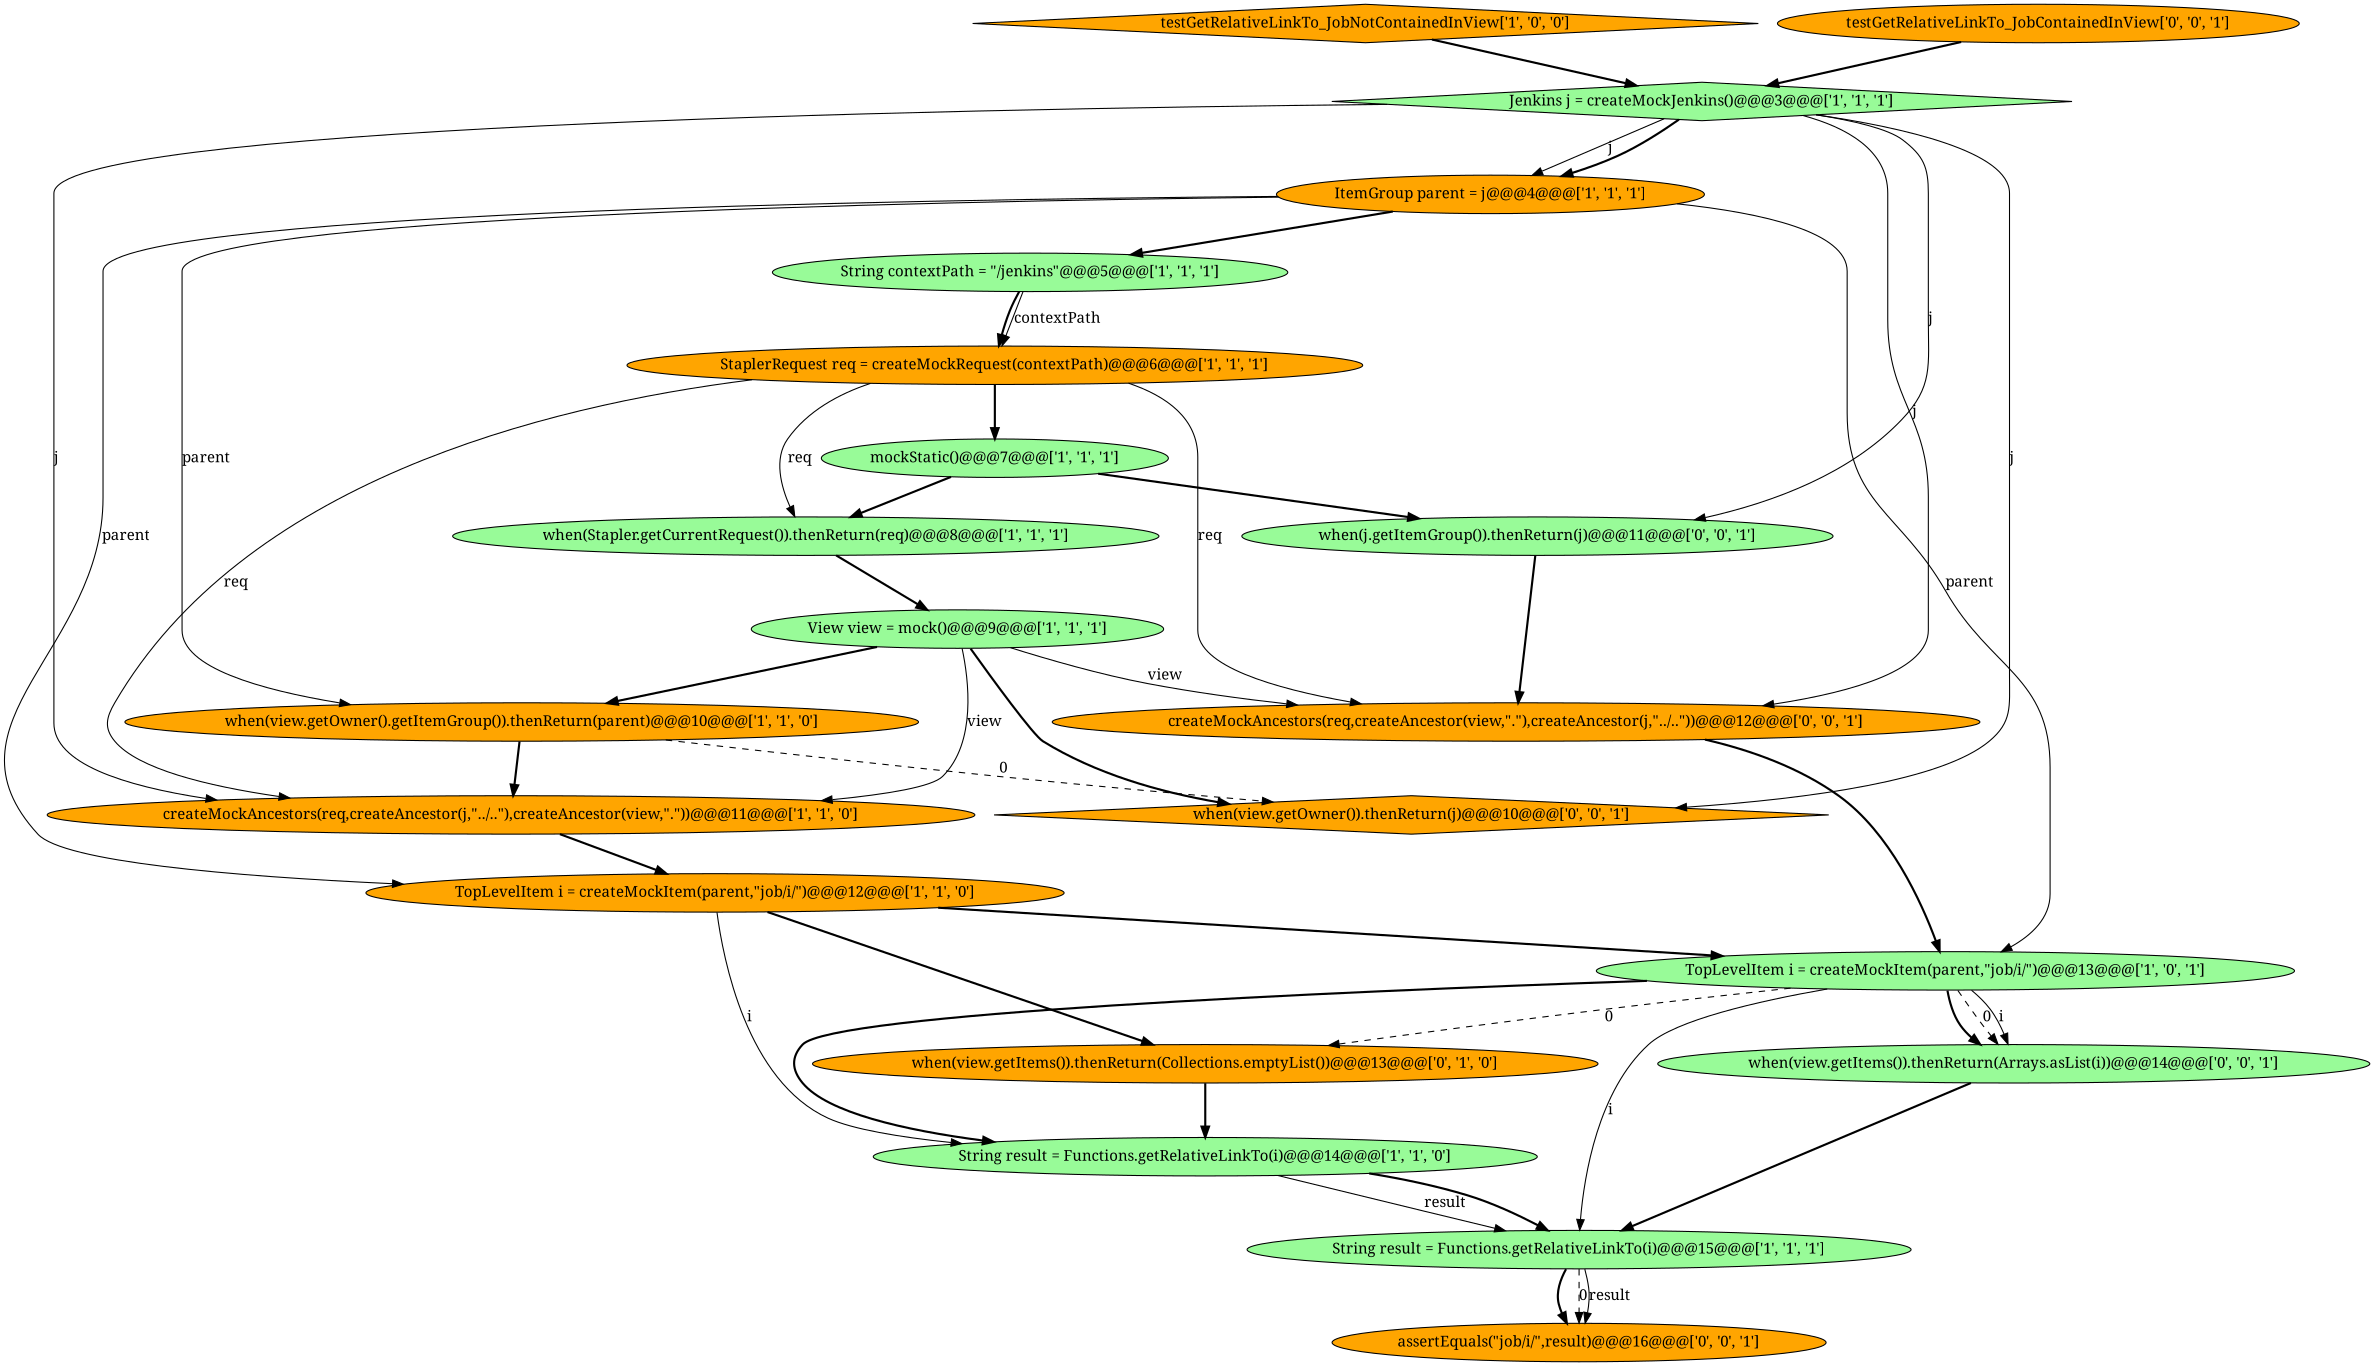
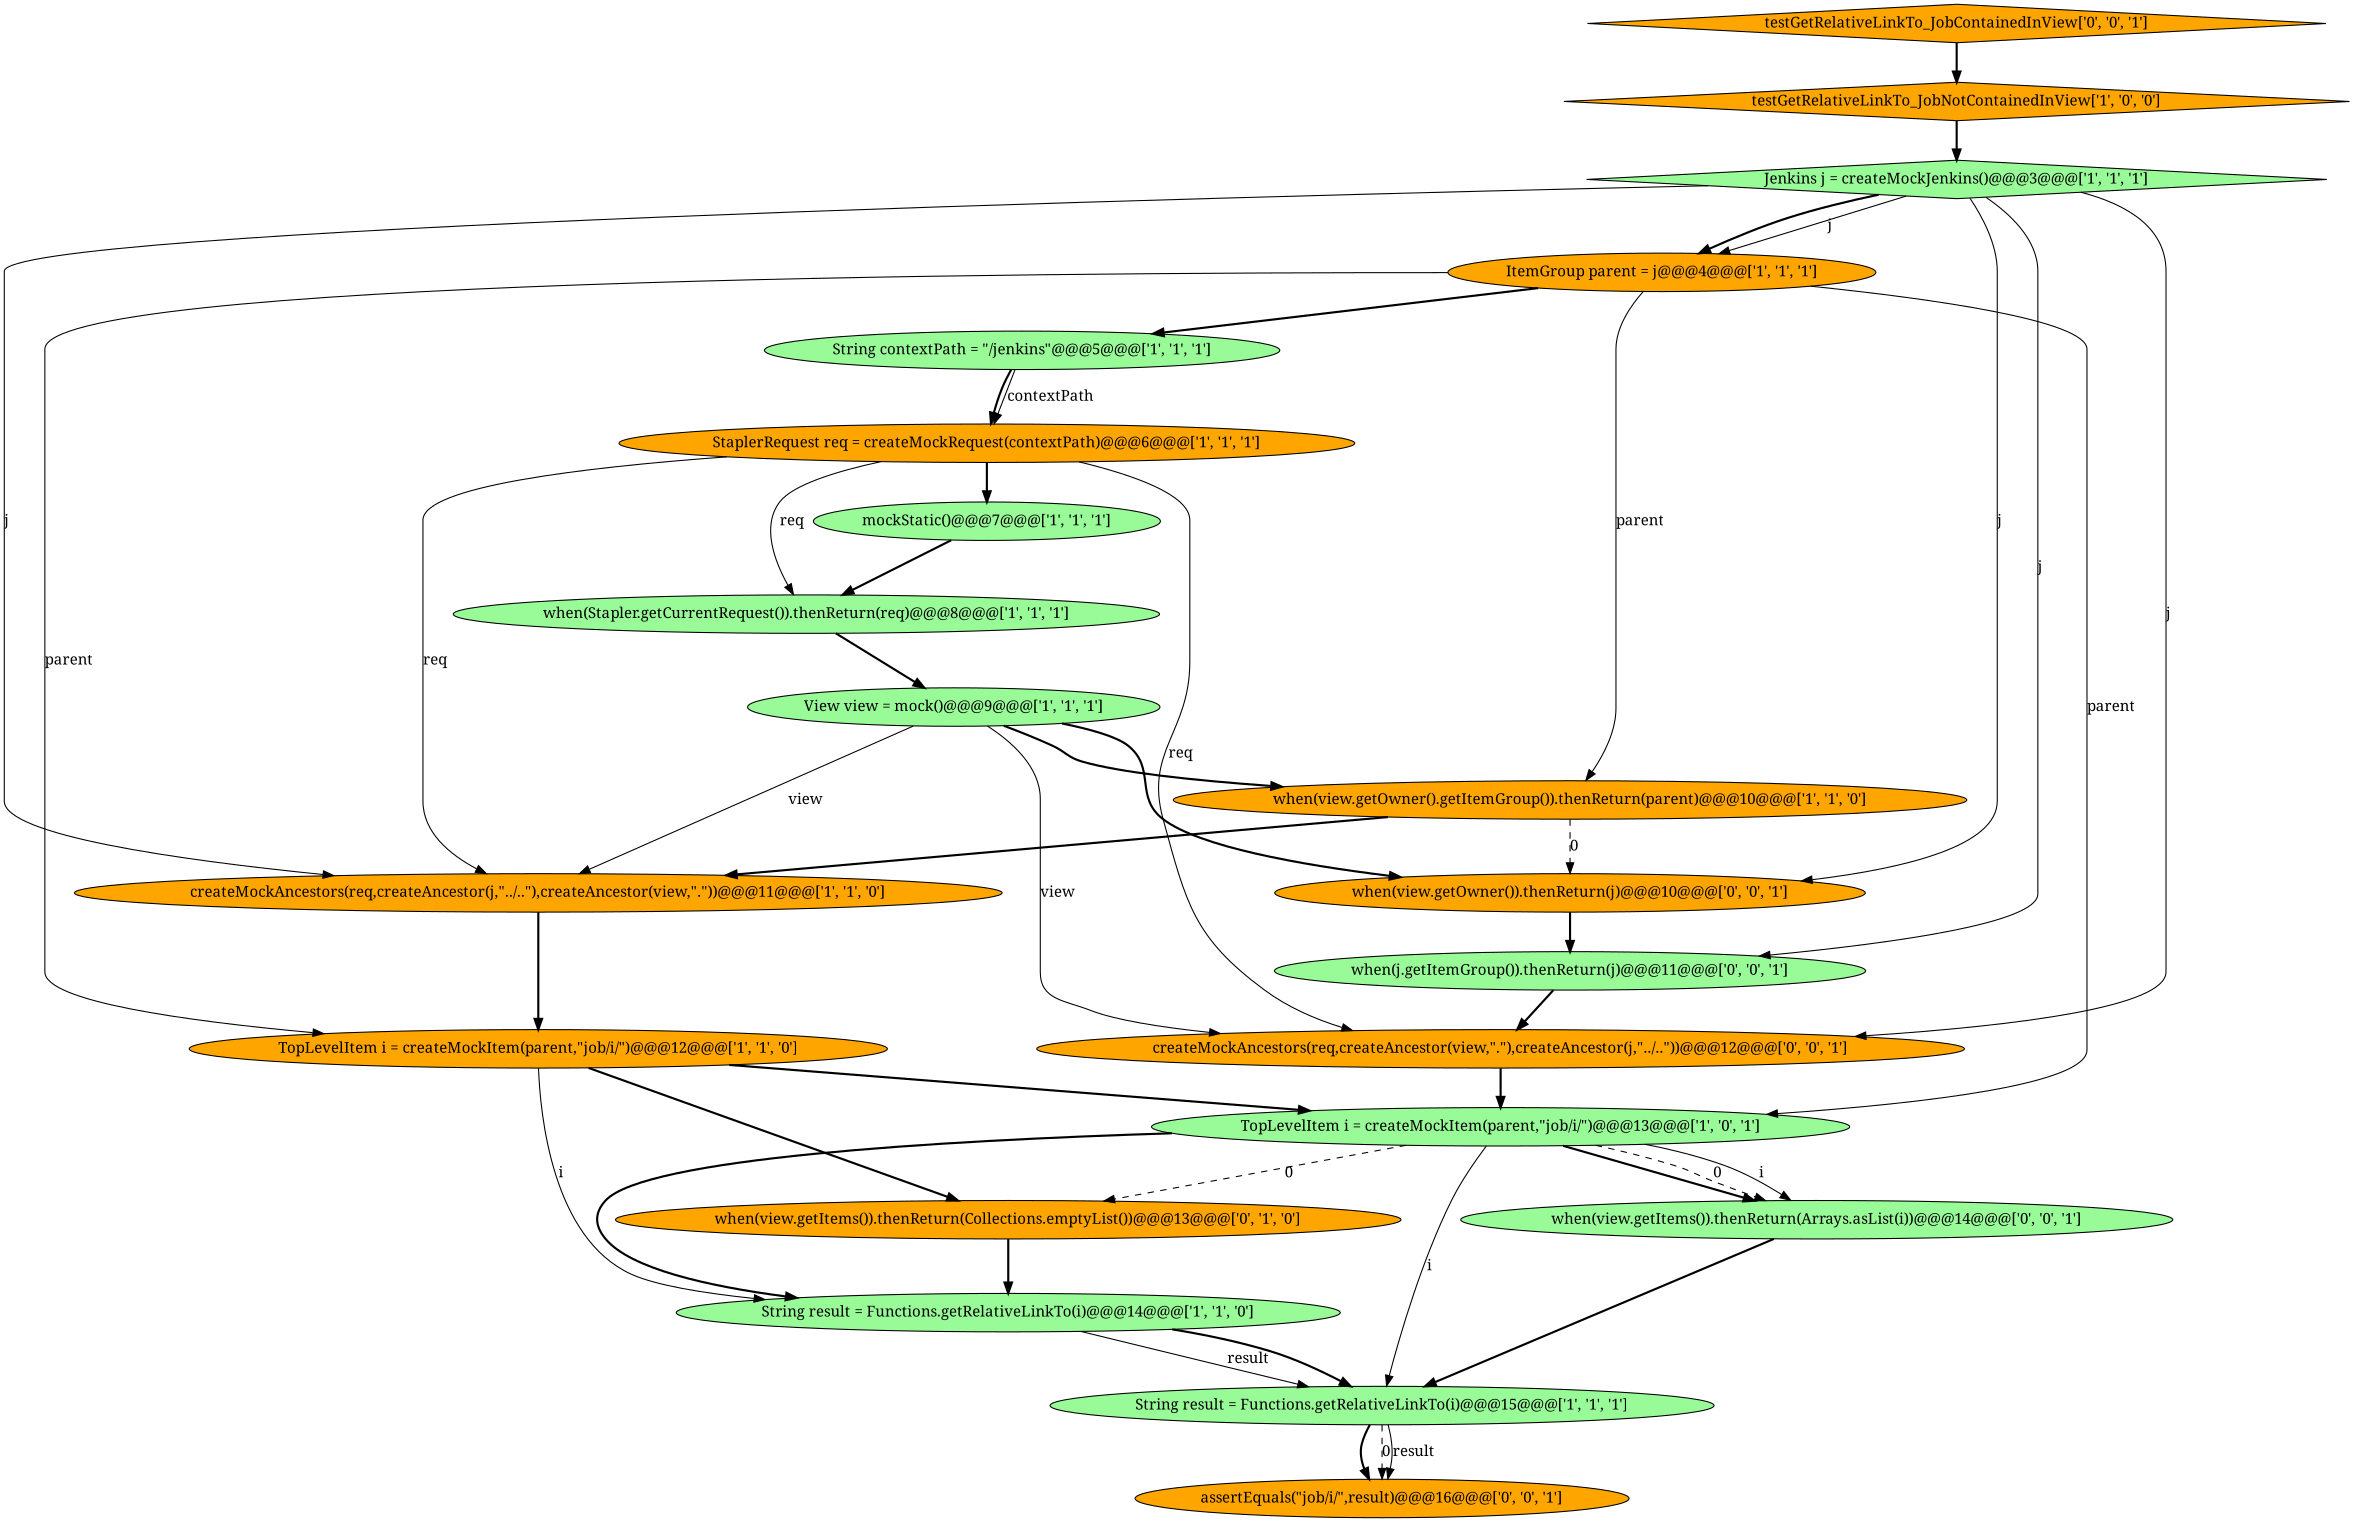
node "testGetRelativeLinkTo_JobContainedInView['0', '0', '1']": shape ellipse -> diamond
edge "testGetRelativeLinkTo_JobContainedInView['0', '0', '1']" -> "Jenkins j = createMockJenkins()@@@3@@@['1', '1', '1']": now "testGetRelativeLinkTo_JobContainedInView['0', '0', '1']" -> "testGetRelativeLinkTo_JobNotContainedInView['1', '0', '0']"
edge "mockStatic()@@@7@@@['1', '1', '1']" -> "when(j.getItemGroup()).thenReturn(j)@@@11@@@['0', '0', '1']": now "when(view.getOwner()).thenReturn(j)@@@10@@@['0', '0', '1']" -> "when(j.getItemGroup()).thenReturn(j)@@@11@@@['0', '0', '1']"
node "when(view.getOwner()).thenReturn(j)@@@10@@@['0', '0', '1']": shape diamond -> ellipse
